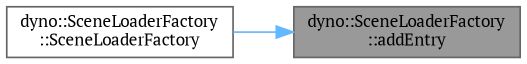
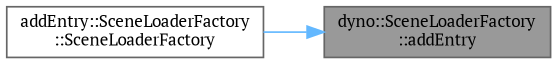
node "dyno::SceneLoaderFactory ::SceneLoaderFactory": label "dyno::SceneLoaderFactory ::SceneLoaderFactory" -> "addEntry::SceneLoaderFactory ::SceneLoaderFactory"
